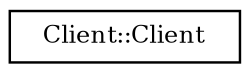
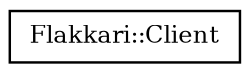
node "Client::Client": label "Client::Client" -> "Flakkari::Client"
